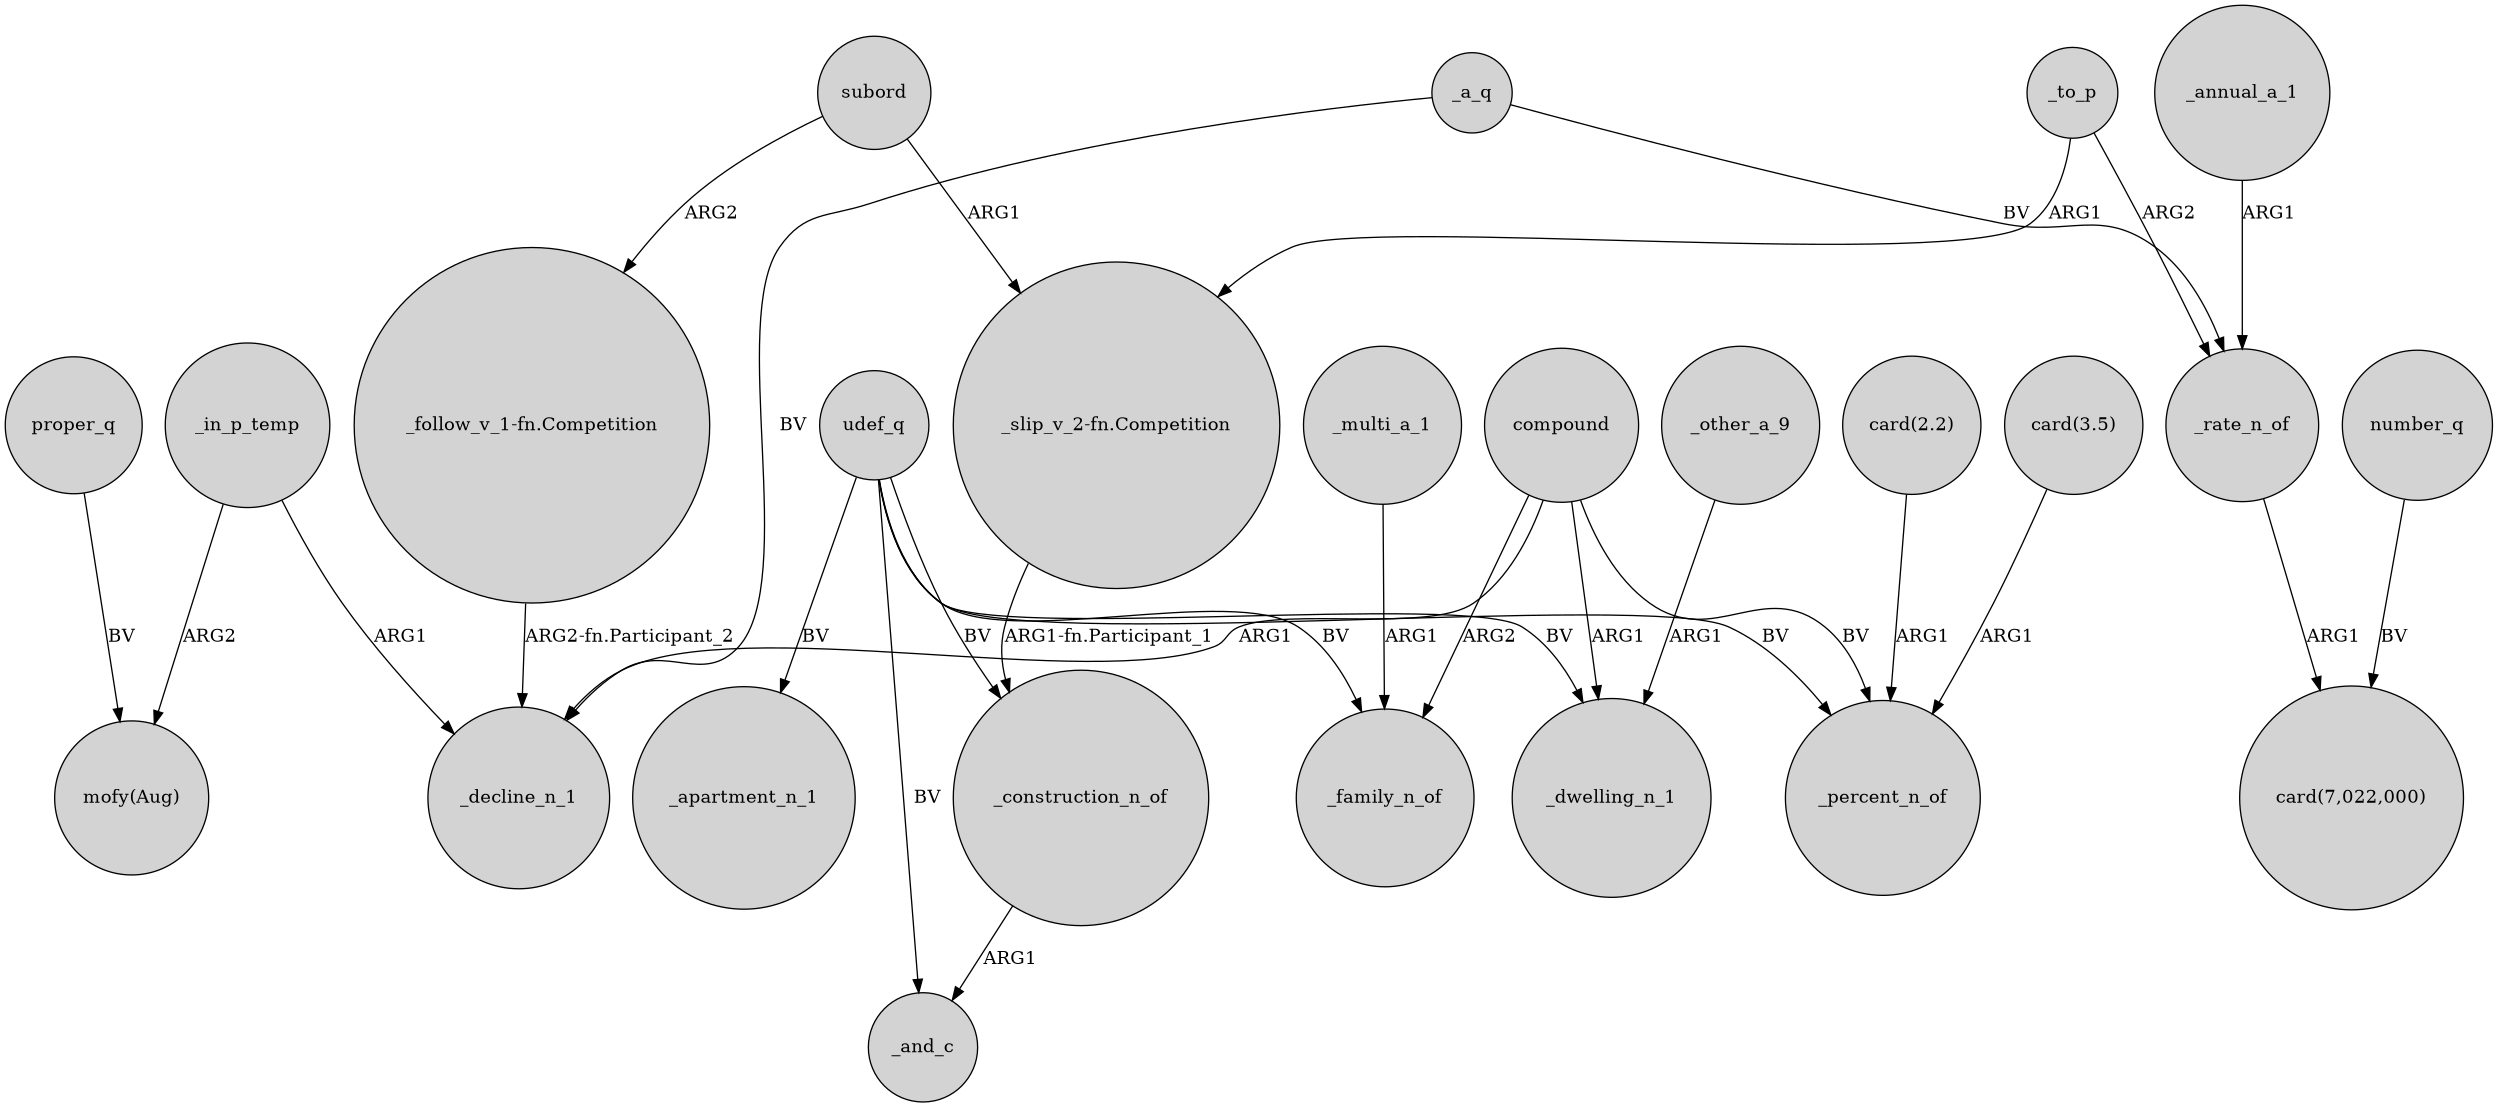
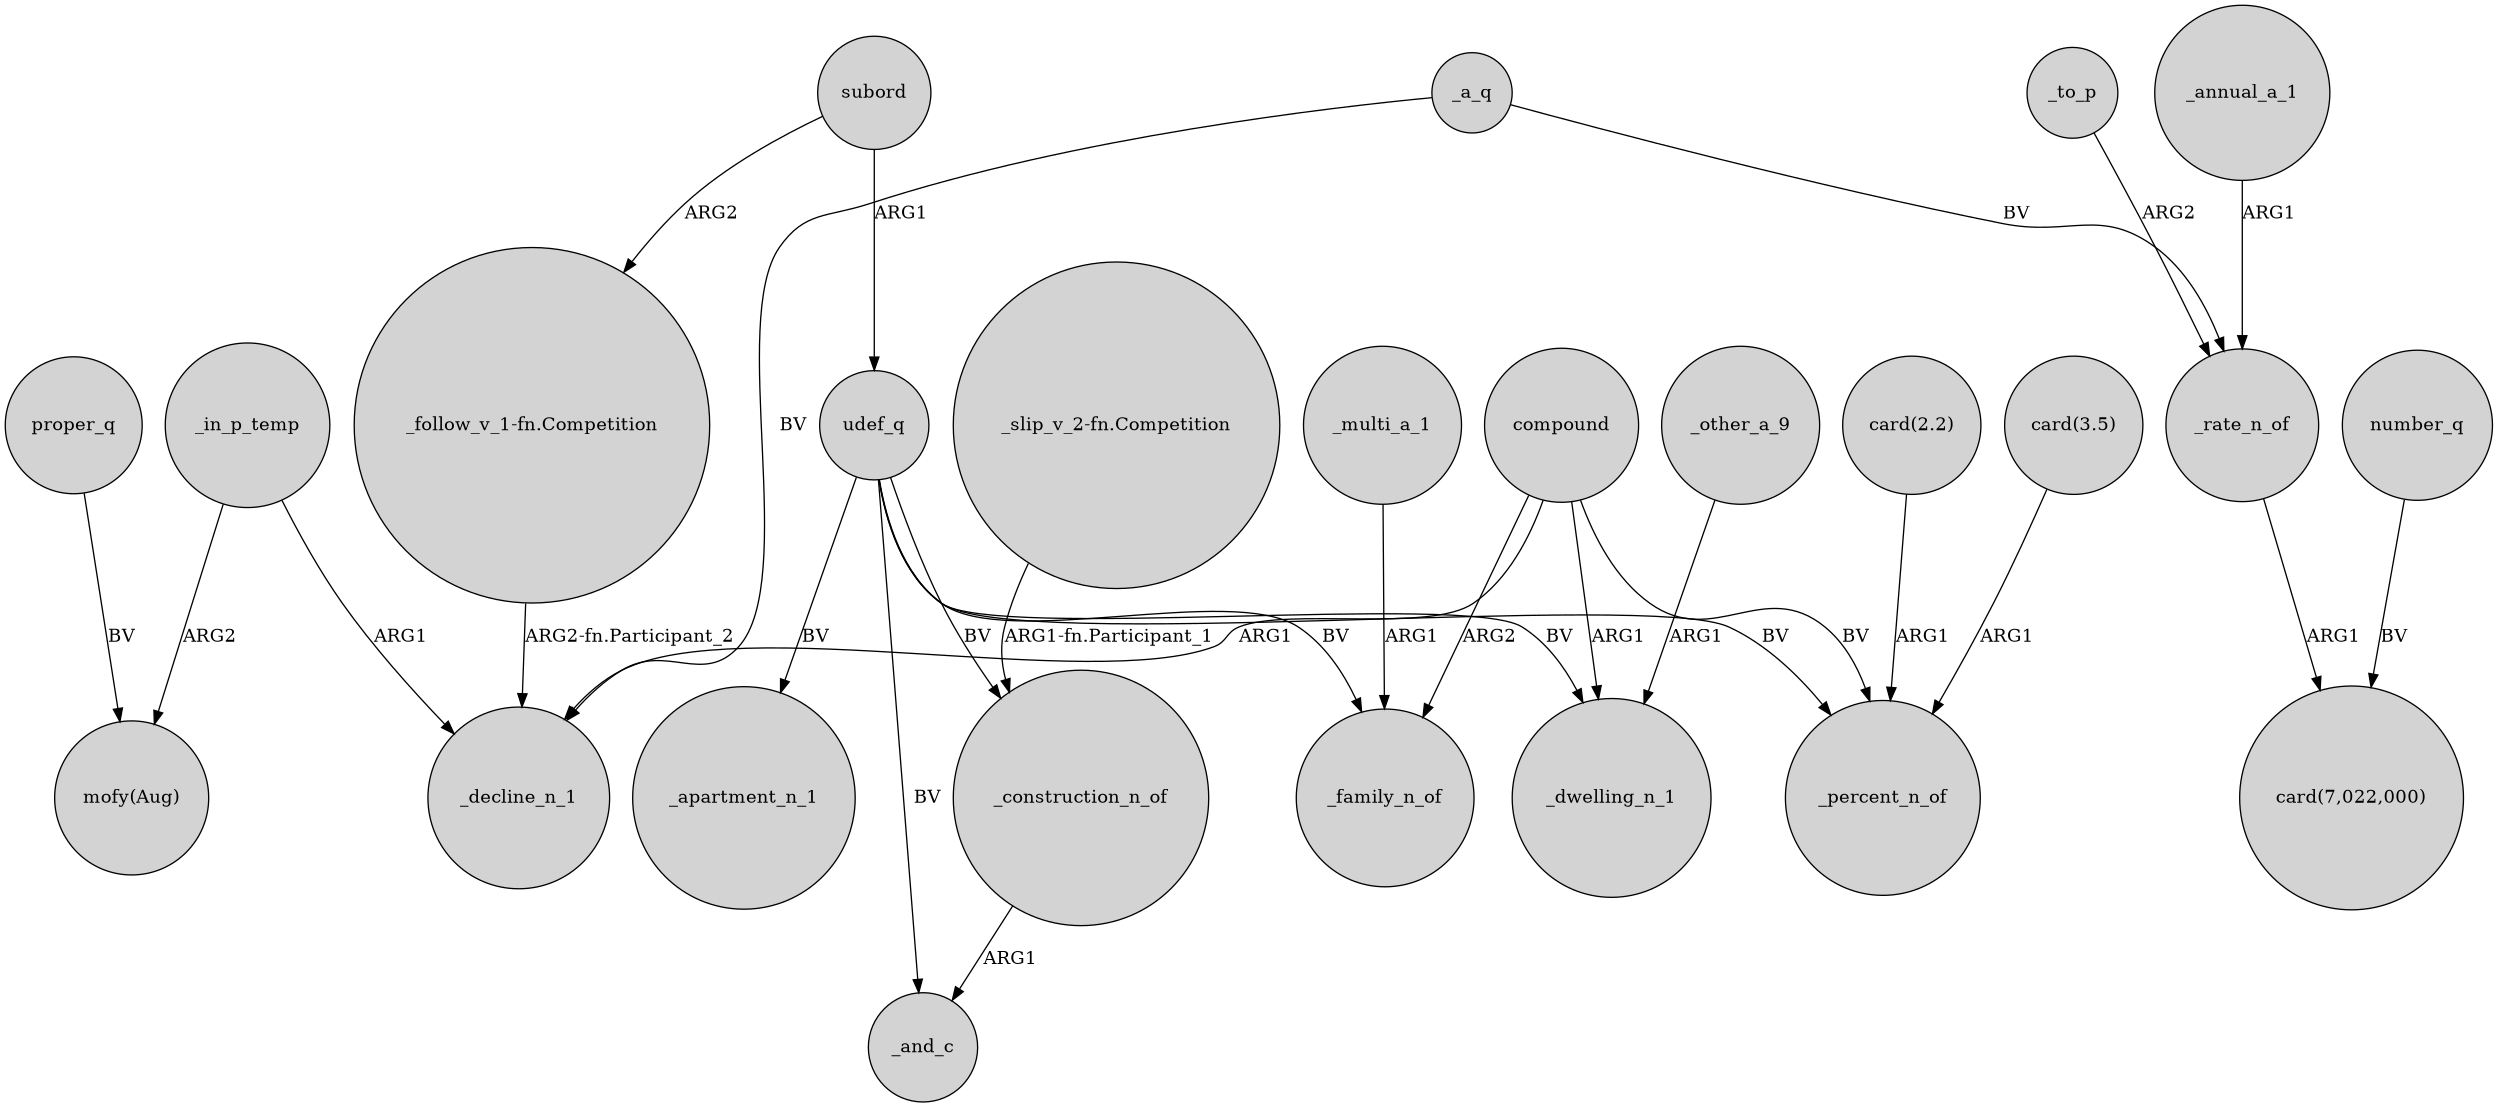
edge "subord" -> "_slip_v_2-fn.Competition": now "subord" -> "udef_q"
edge "_to_p" -> "_slip_v_2-fn.Competition": removed, label "ARG1"
